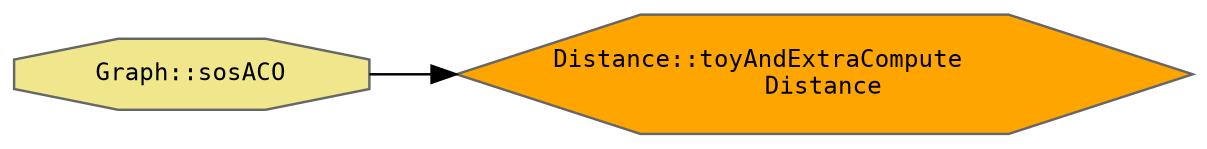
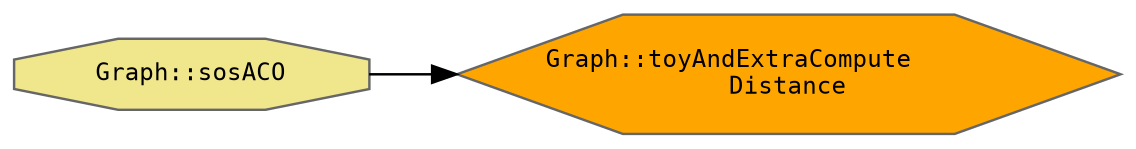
node "Distance::toyAndExtraCompute Distance": label "Distance::toyAndExtraCompute Distance" -> "Graph::toyAndExtraCompute Distance"
